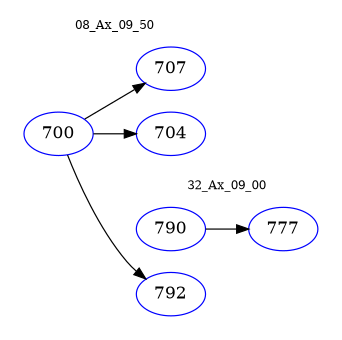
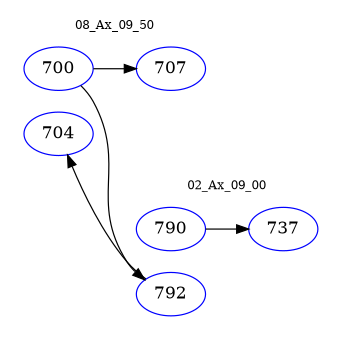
edge "700" -> "704": now "792" -> "704"
cluster "32_Ax_09_00": label "32_Ax_09_00" -> "02_Ax_09_00"
node "777": label "777" -> "737"
